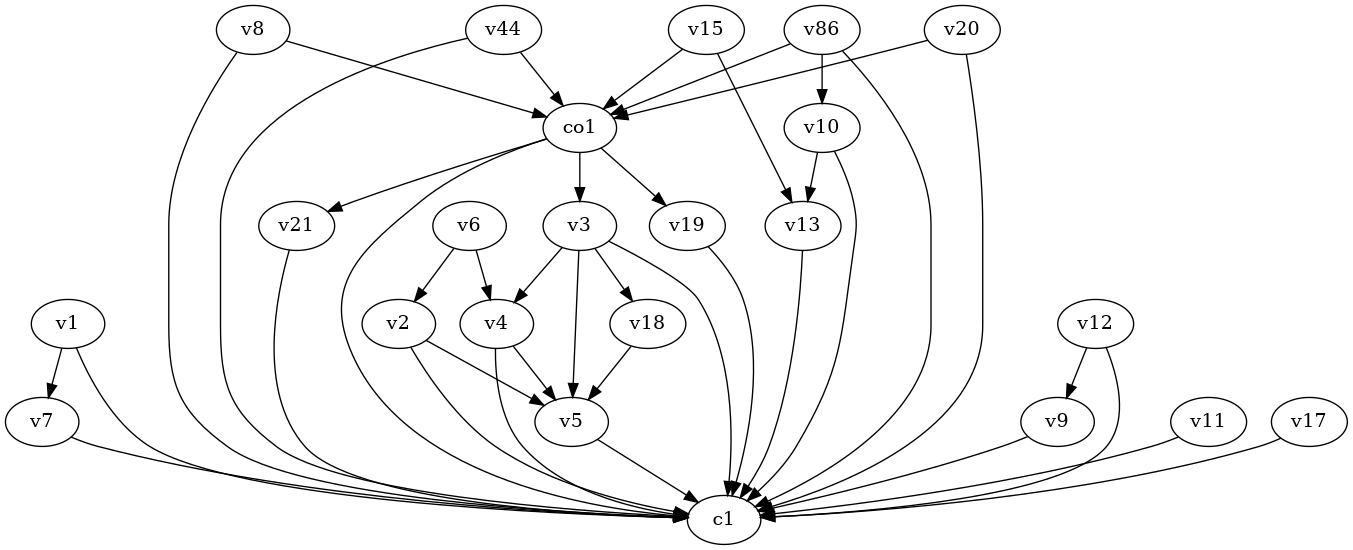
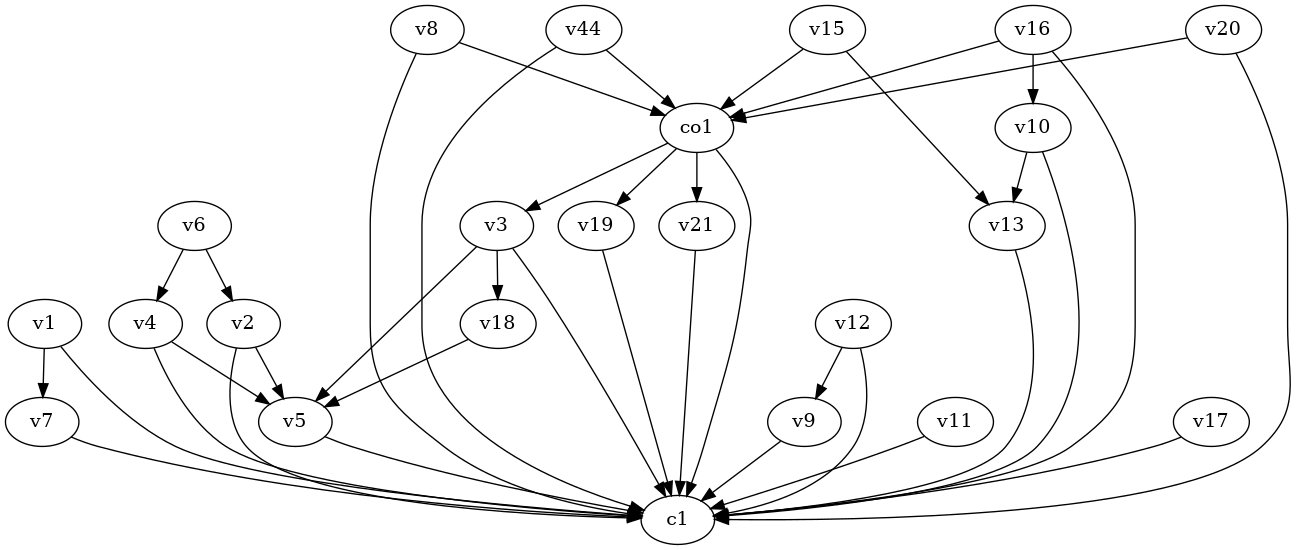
node "v86": label "v86" -> "v16"
edge "v3" -> "v4": removed
